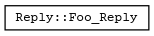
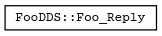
node "Reply::Foo_Reply": label "Reply::Foo_Reply" -> "FooDDS::Foo_Reply"
